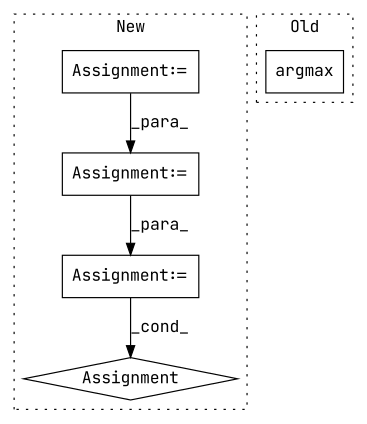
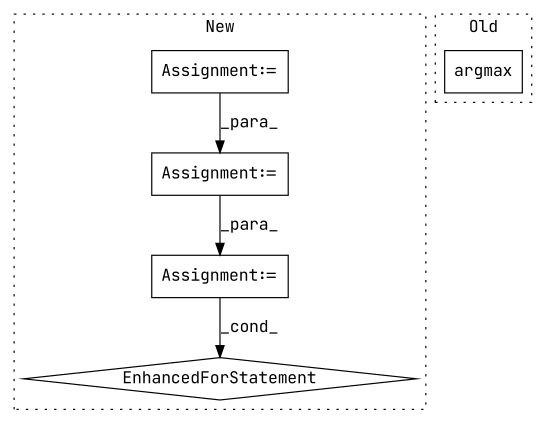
node "Assignment": label "Assignment" -> "EnhancedForStatement"
